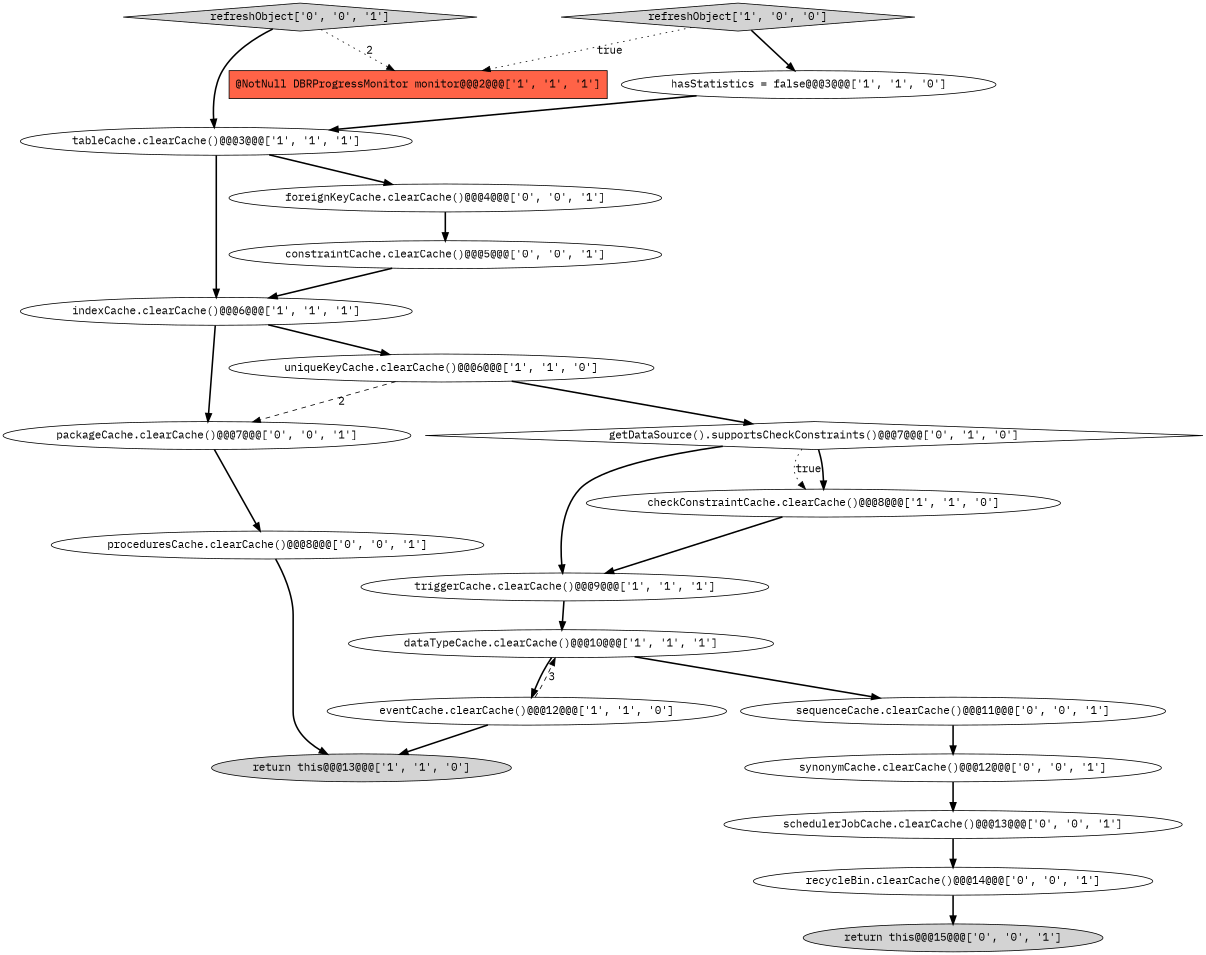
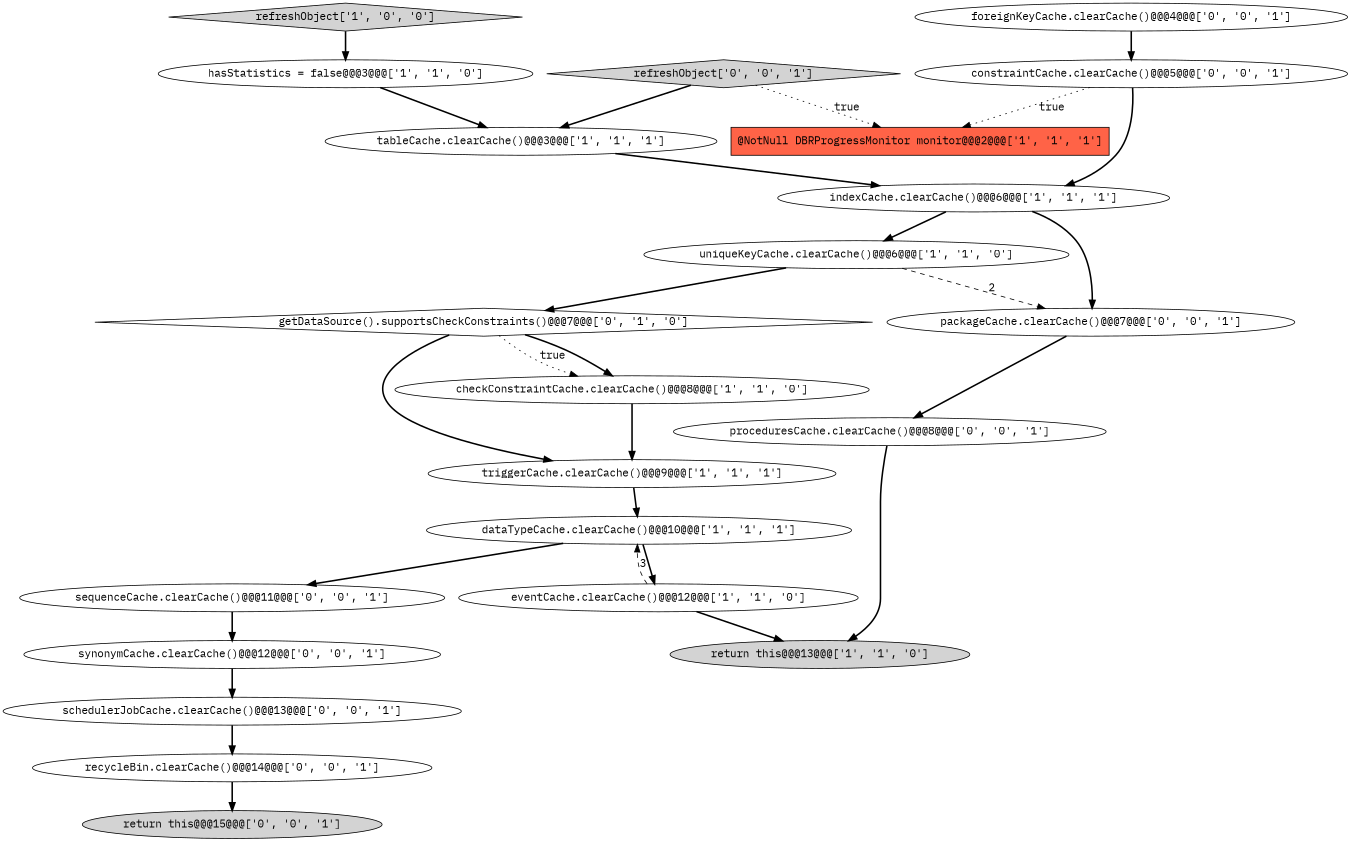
edge "refreshObject['1', '0', '0']" -> "@NotNull DBRProgressMonitor monitor@@@2@@@['1', '1', '1']": now "constraintCache.clearCache()@@@5@@@['0', '0', '1']" -> "@NotNull DBRProgressMonitor monitor@@@2@@@['1', '1', '1']"
edge "refreshObject['0', '0', '1']" -> "@NotNull DBRProgressMonitor monitor@@@2@@@['1', '1', '1']": label "2" -> "true"
edge "tableCache.clearCache()@@@3@@@['1', '1', '1']" -> "foreignKeyCache.clearCache()@@@4@@@['0', '0', '1']": removed
